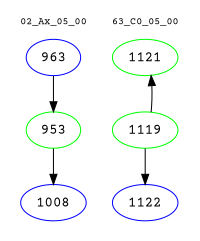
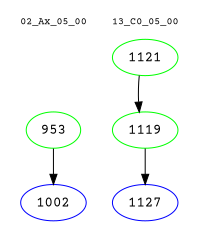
cluster "63_C0_05_00": label "63_C0_05_00" -> "13_C0_05_00"
node "963": removed
edge "1119" -> "1121": reversed
node "1008": label "1008" -> "1002"
node "1122": label "1122" -> "1127"
